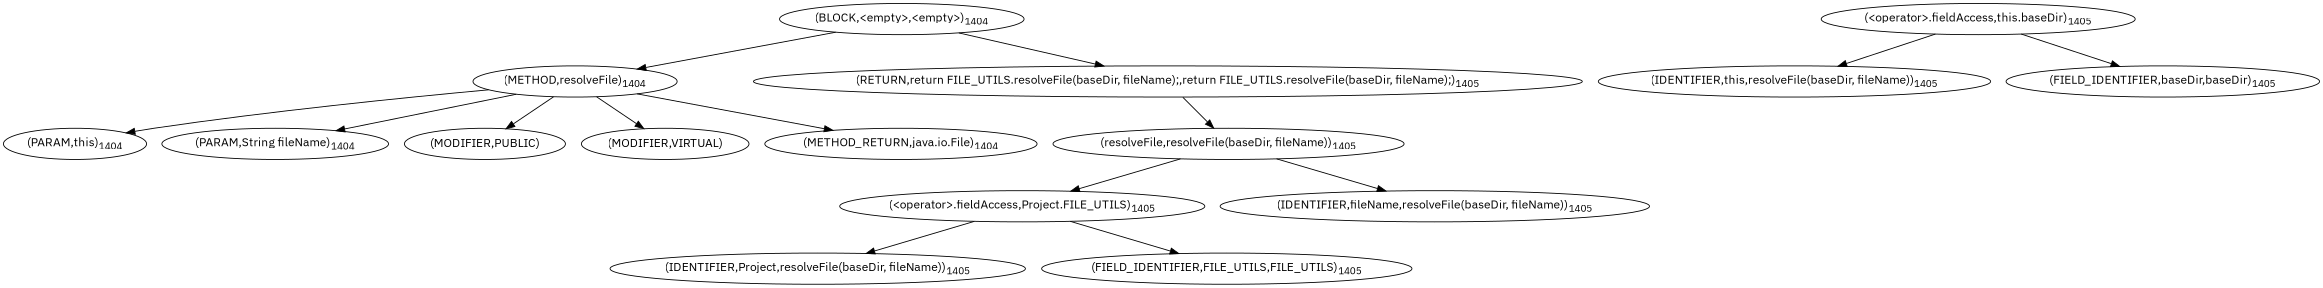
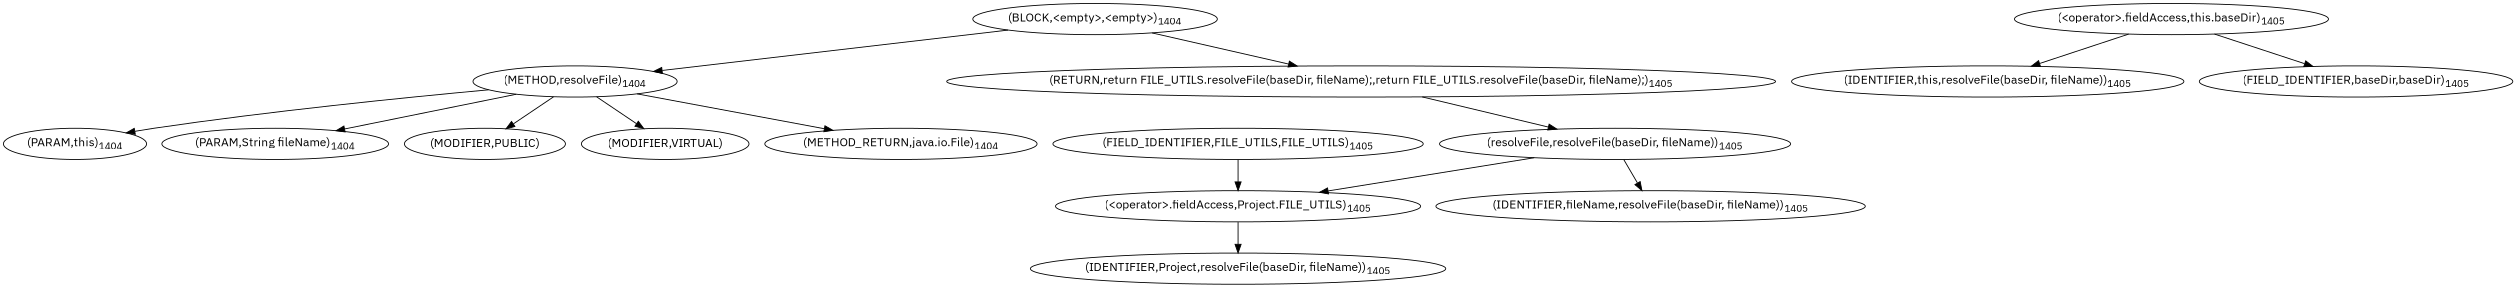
edge "(<operator>.fieldAccess,Project.FILE_UTILS)" -> "(FIELD_IDENTIFIER,FILE_UTILS,FILE_UTILS)": reversed
